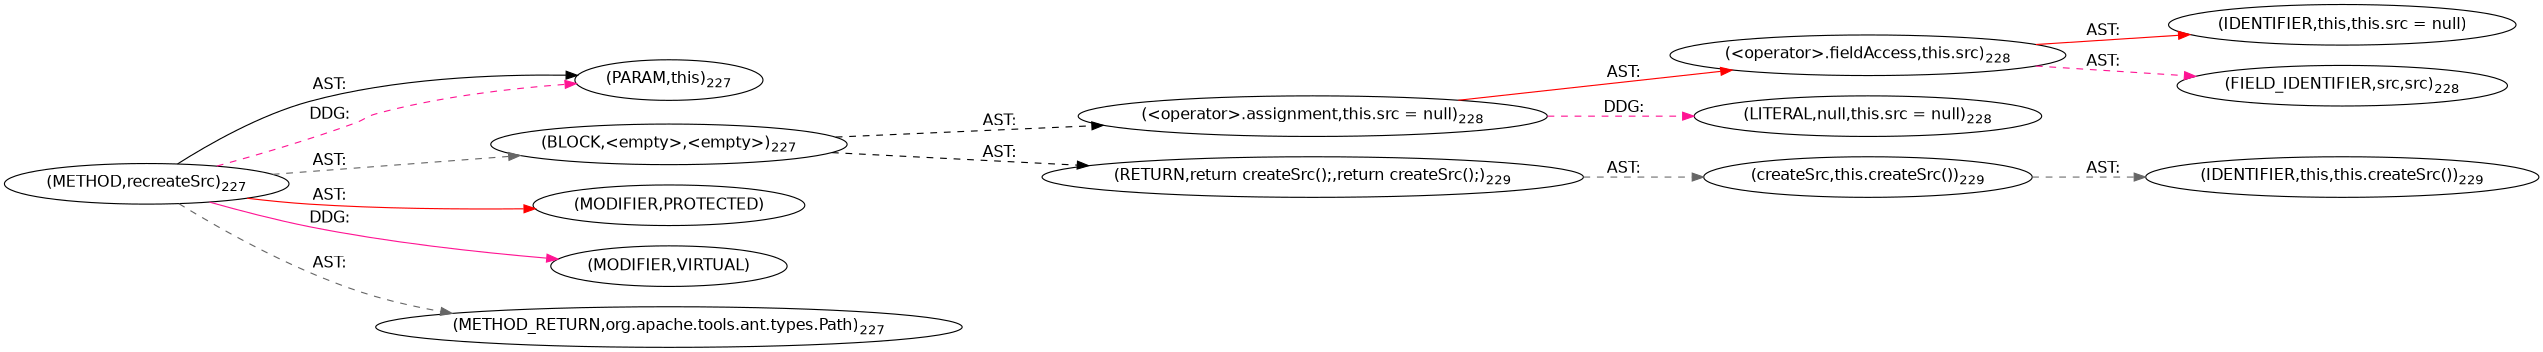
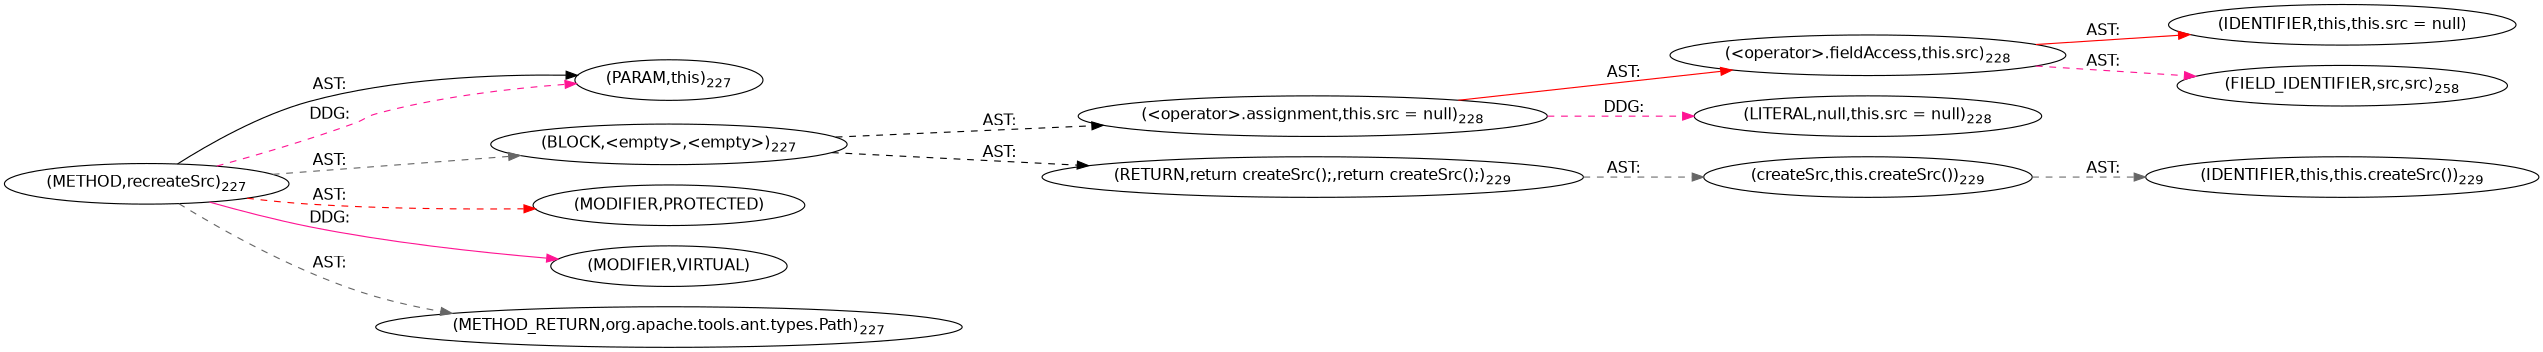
node "(FIELD_IDENTIFIER,src,src)": text "228" -> "258"
edge "(METHOD,recreateSrc)" -> "(MODIFIER,PROTECTED)": style solid -> dashed
